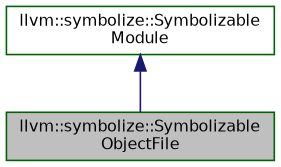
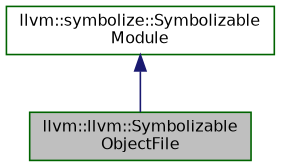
node "llvm::symbolize::Symbolizable ObjectFile": label "llvm::symbolize::Symbolizable ObjectFile" -> "llvm::llvm::Symbolizable ObjectFile"
